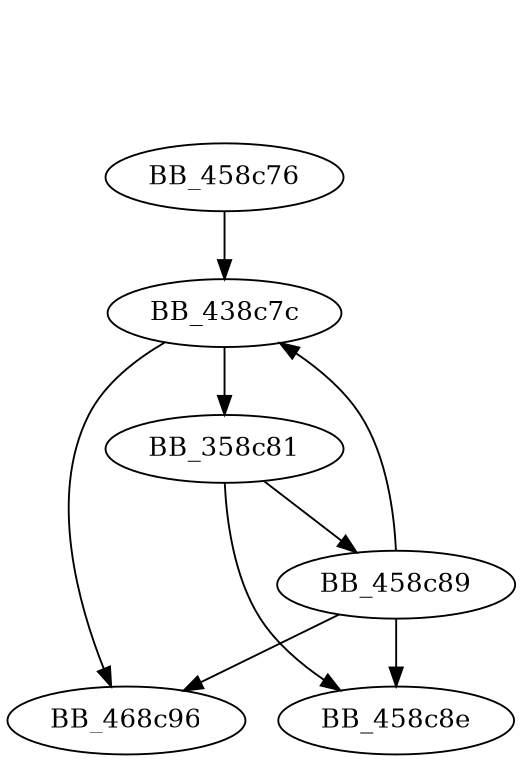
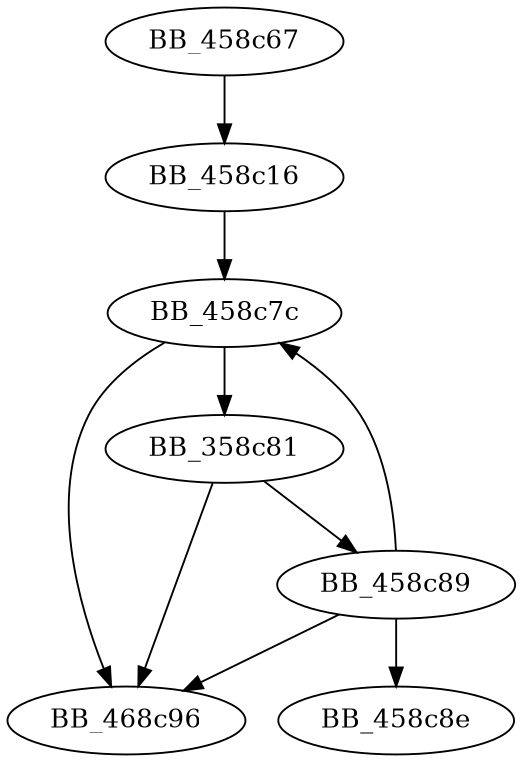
node "BB_458c67": added
node "BB_458c76": label "BB_458c76" -> "BB_458c16"
node "BB_438c7c": label "BB_438c7c" -> "BB_458c7c"
edge "BB_358c81" -> "BB_458c8e": now "BB_358c81" -> "BB_468c96"
